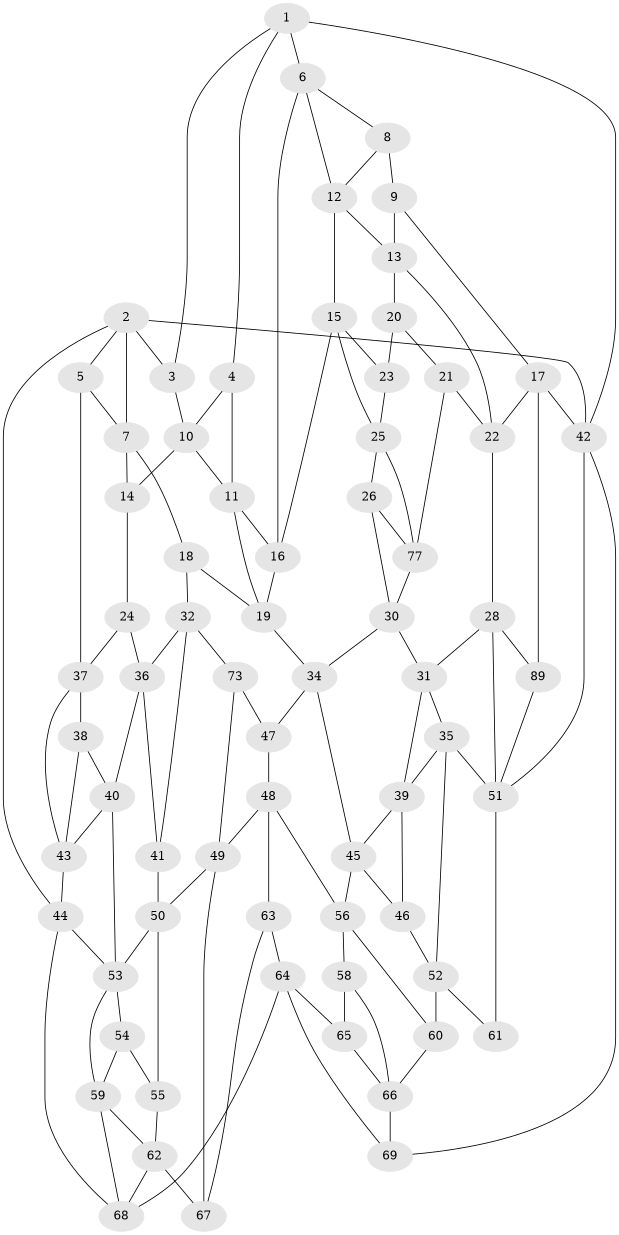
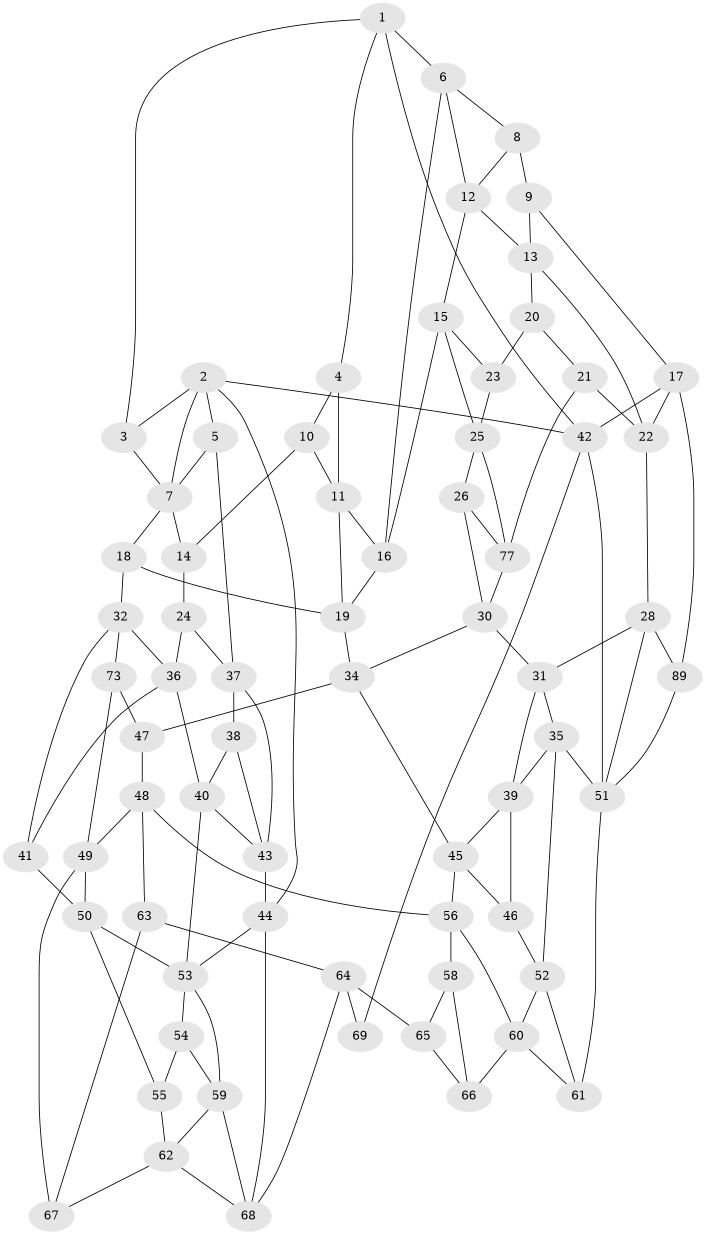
edge "3" -- "10": now "3" -- "7"
edge "60" -- "61": added
edge "66" -- "69": removed
